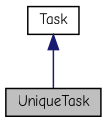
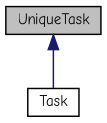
edge "UniqueTask" -> "Task": reversed
